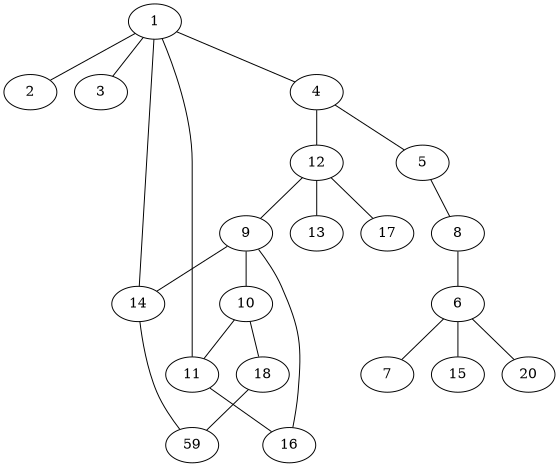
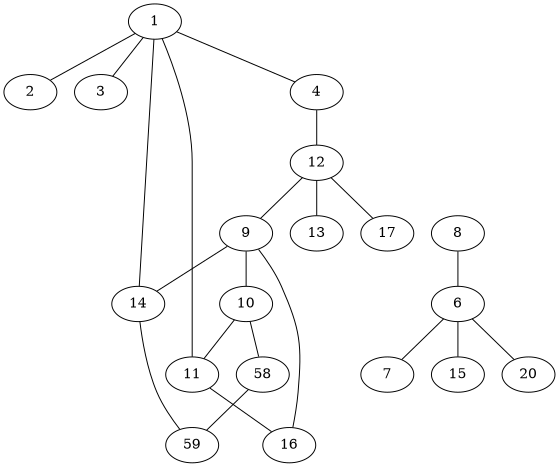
node "5": removed
node "18": label "18" -> "58"
